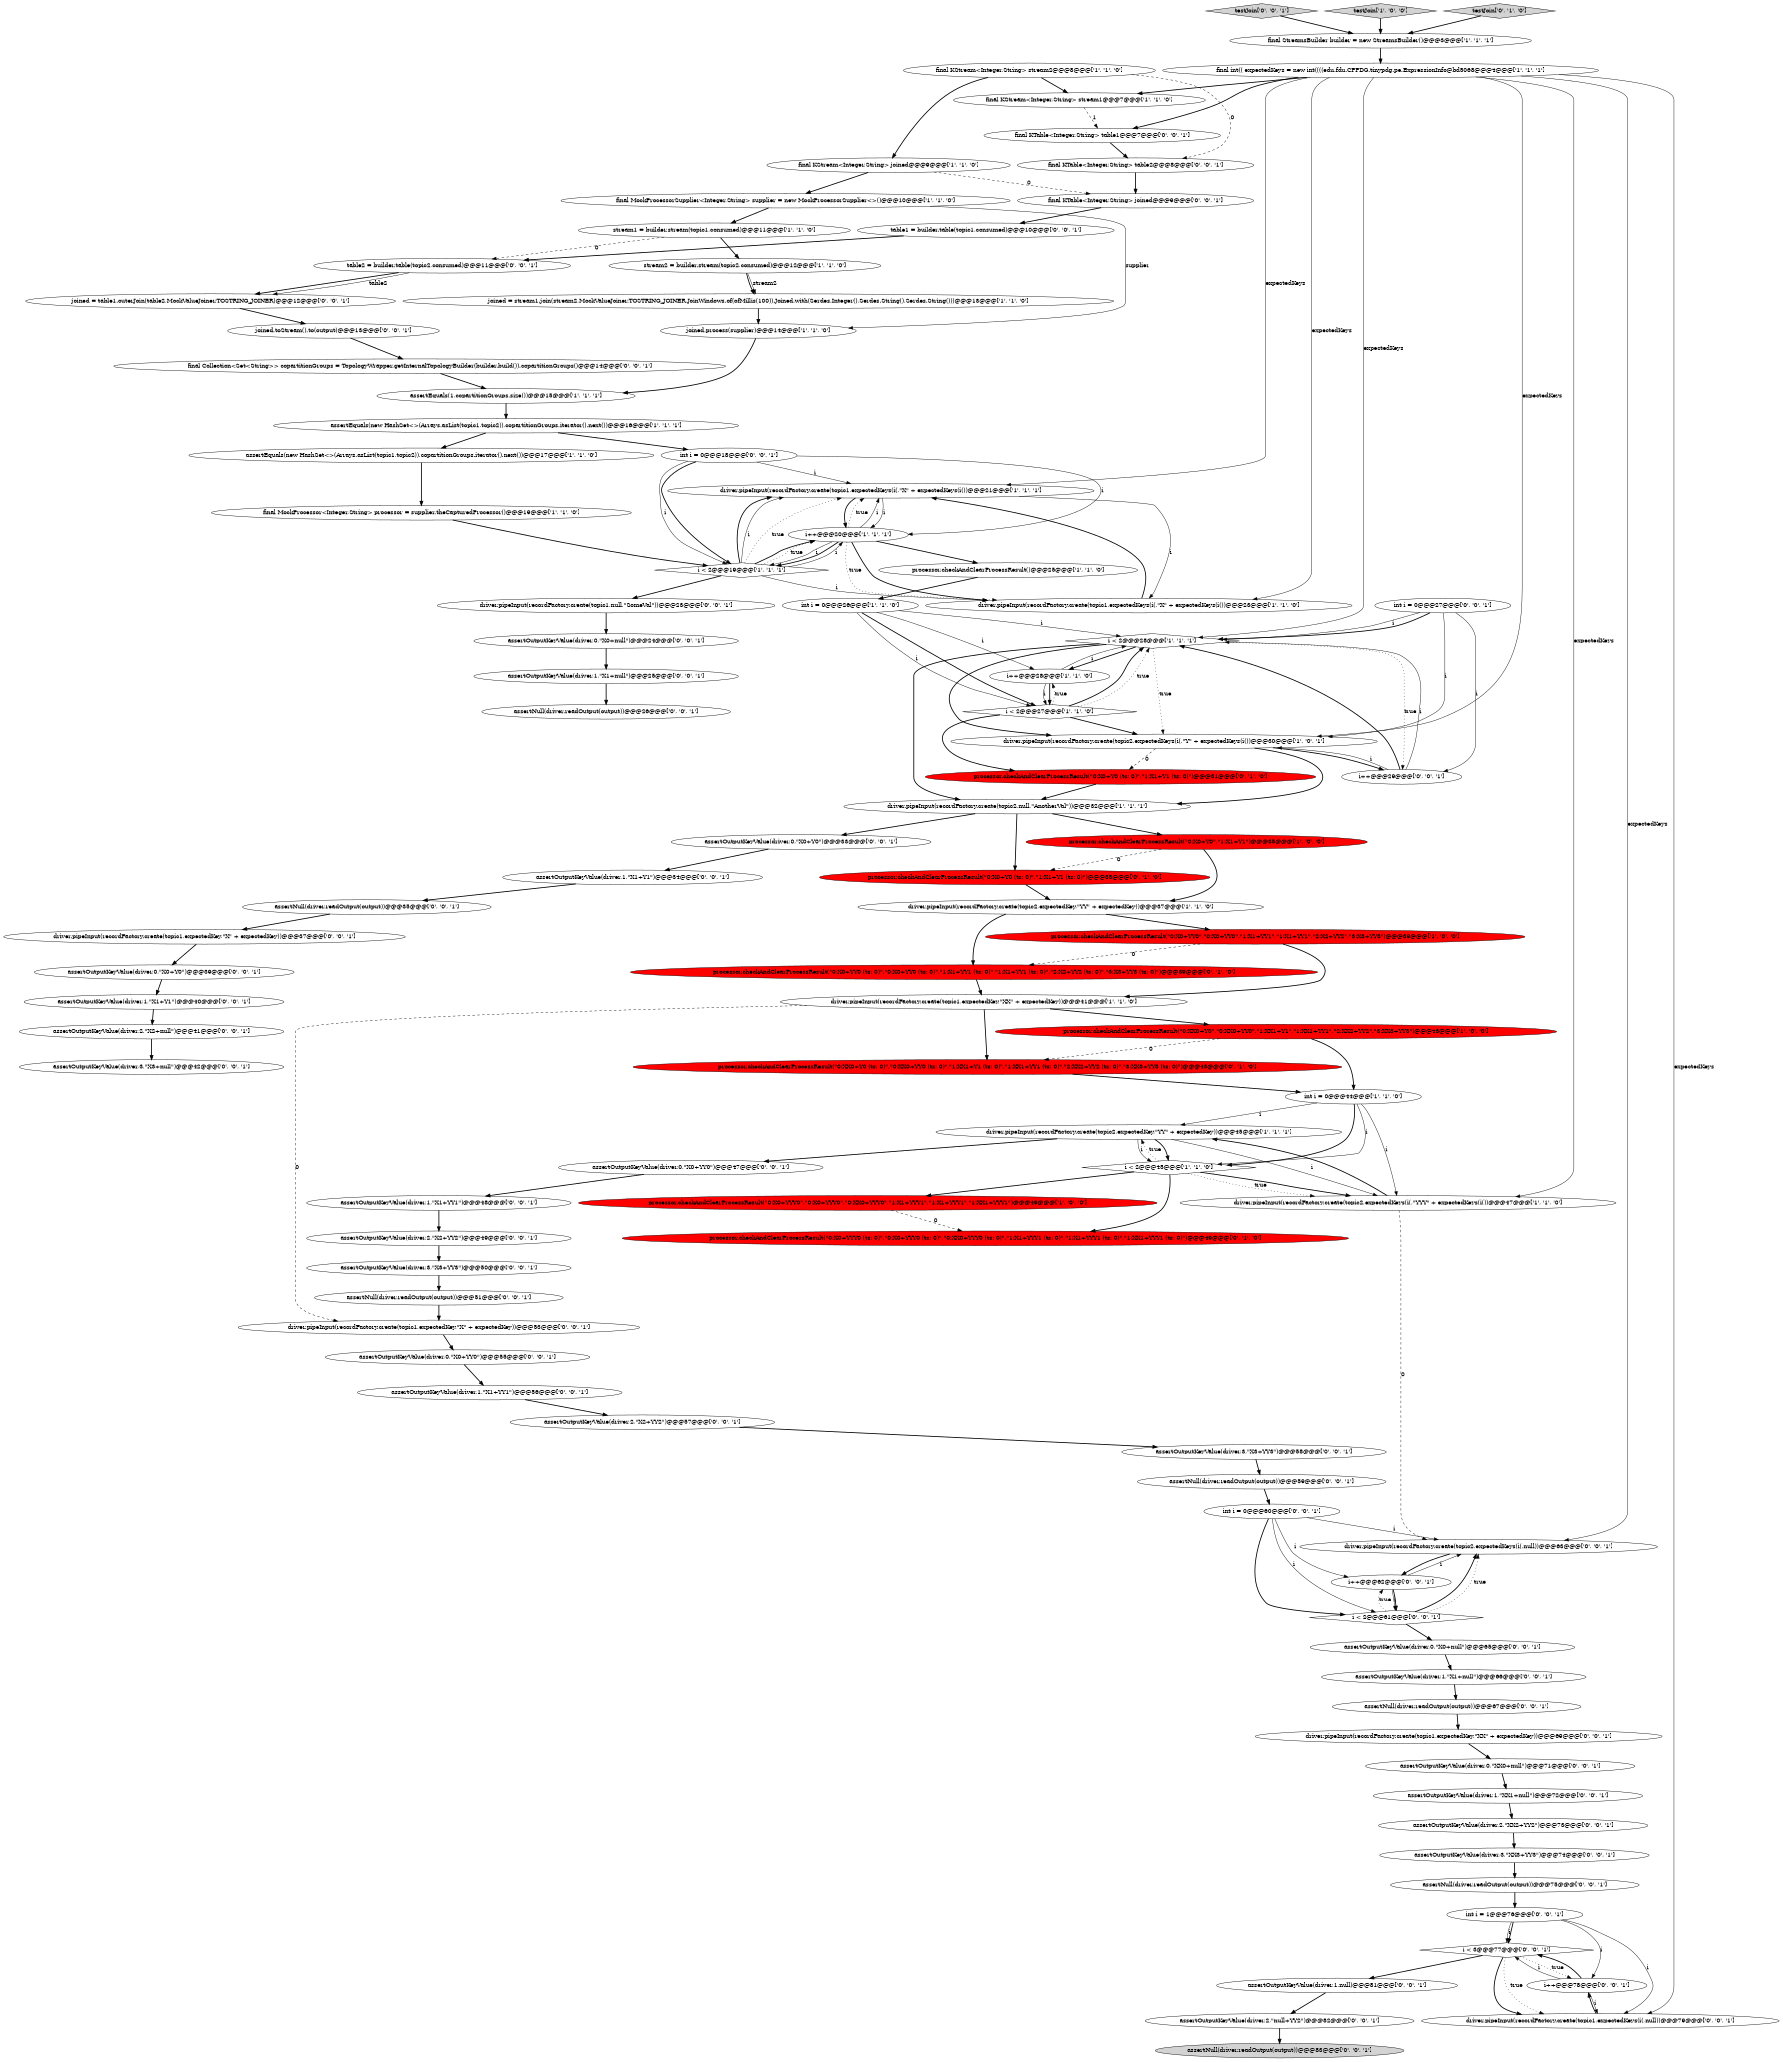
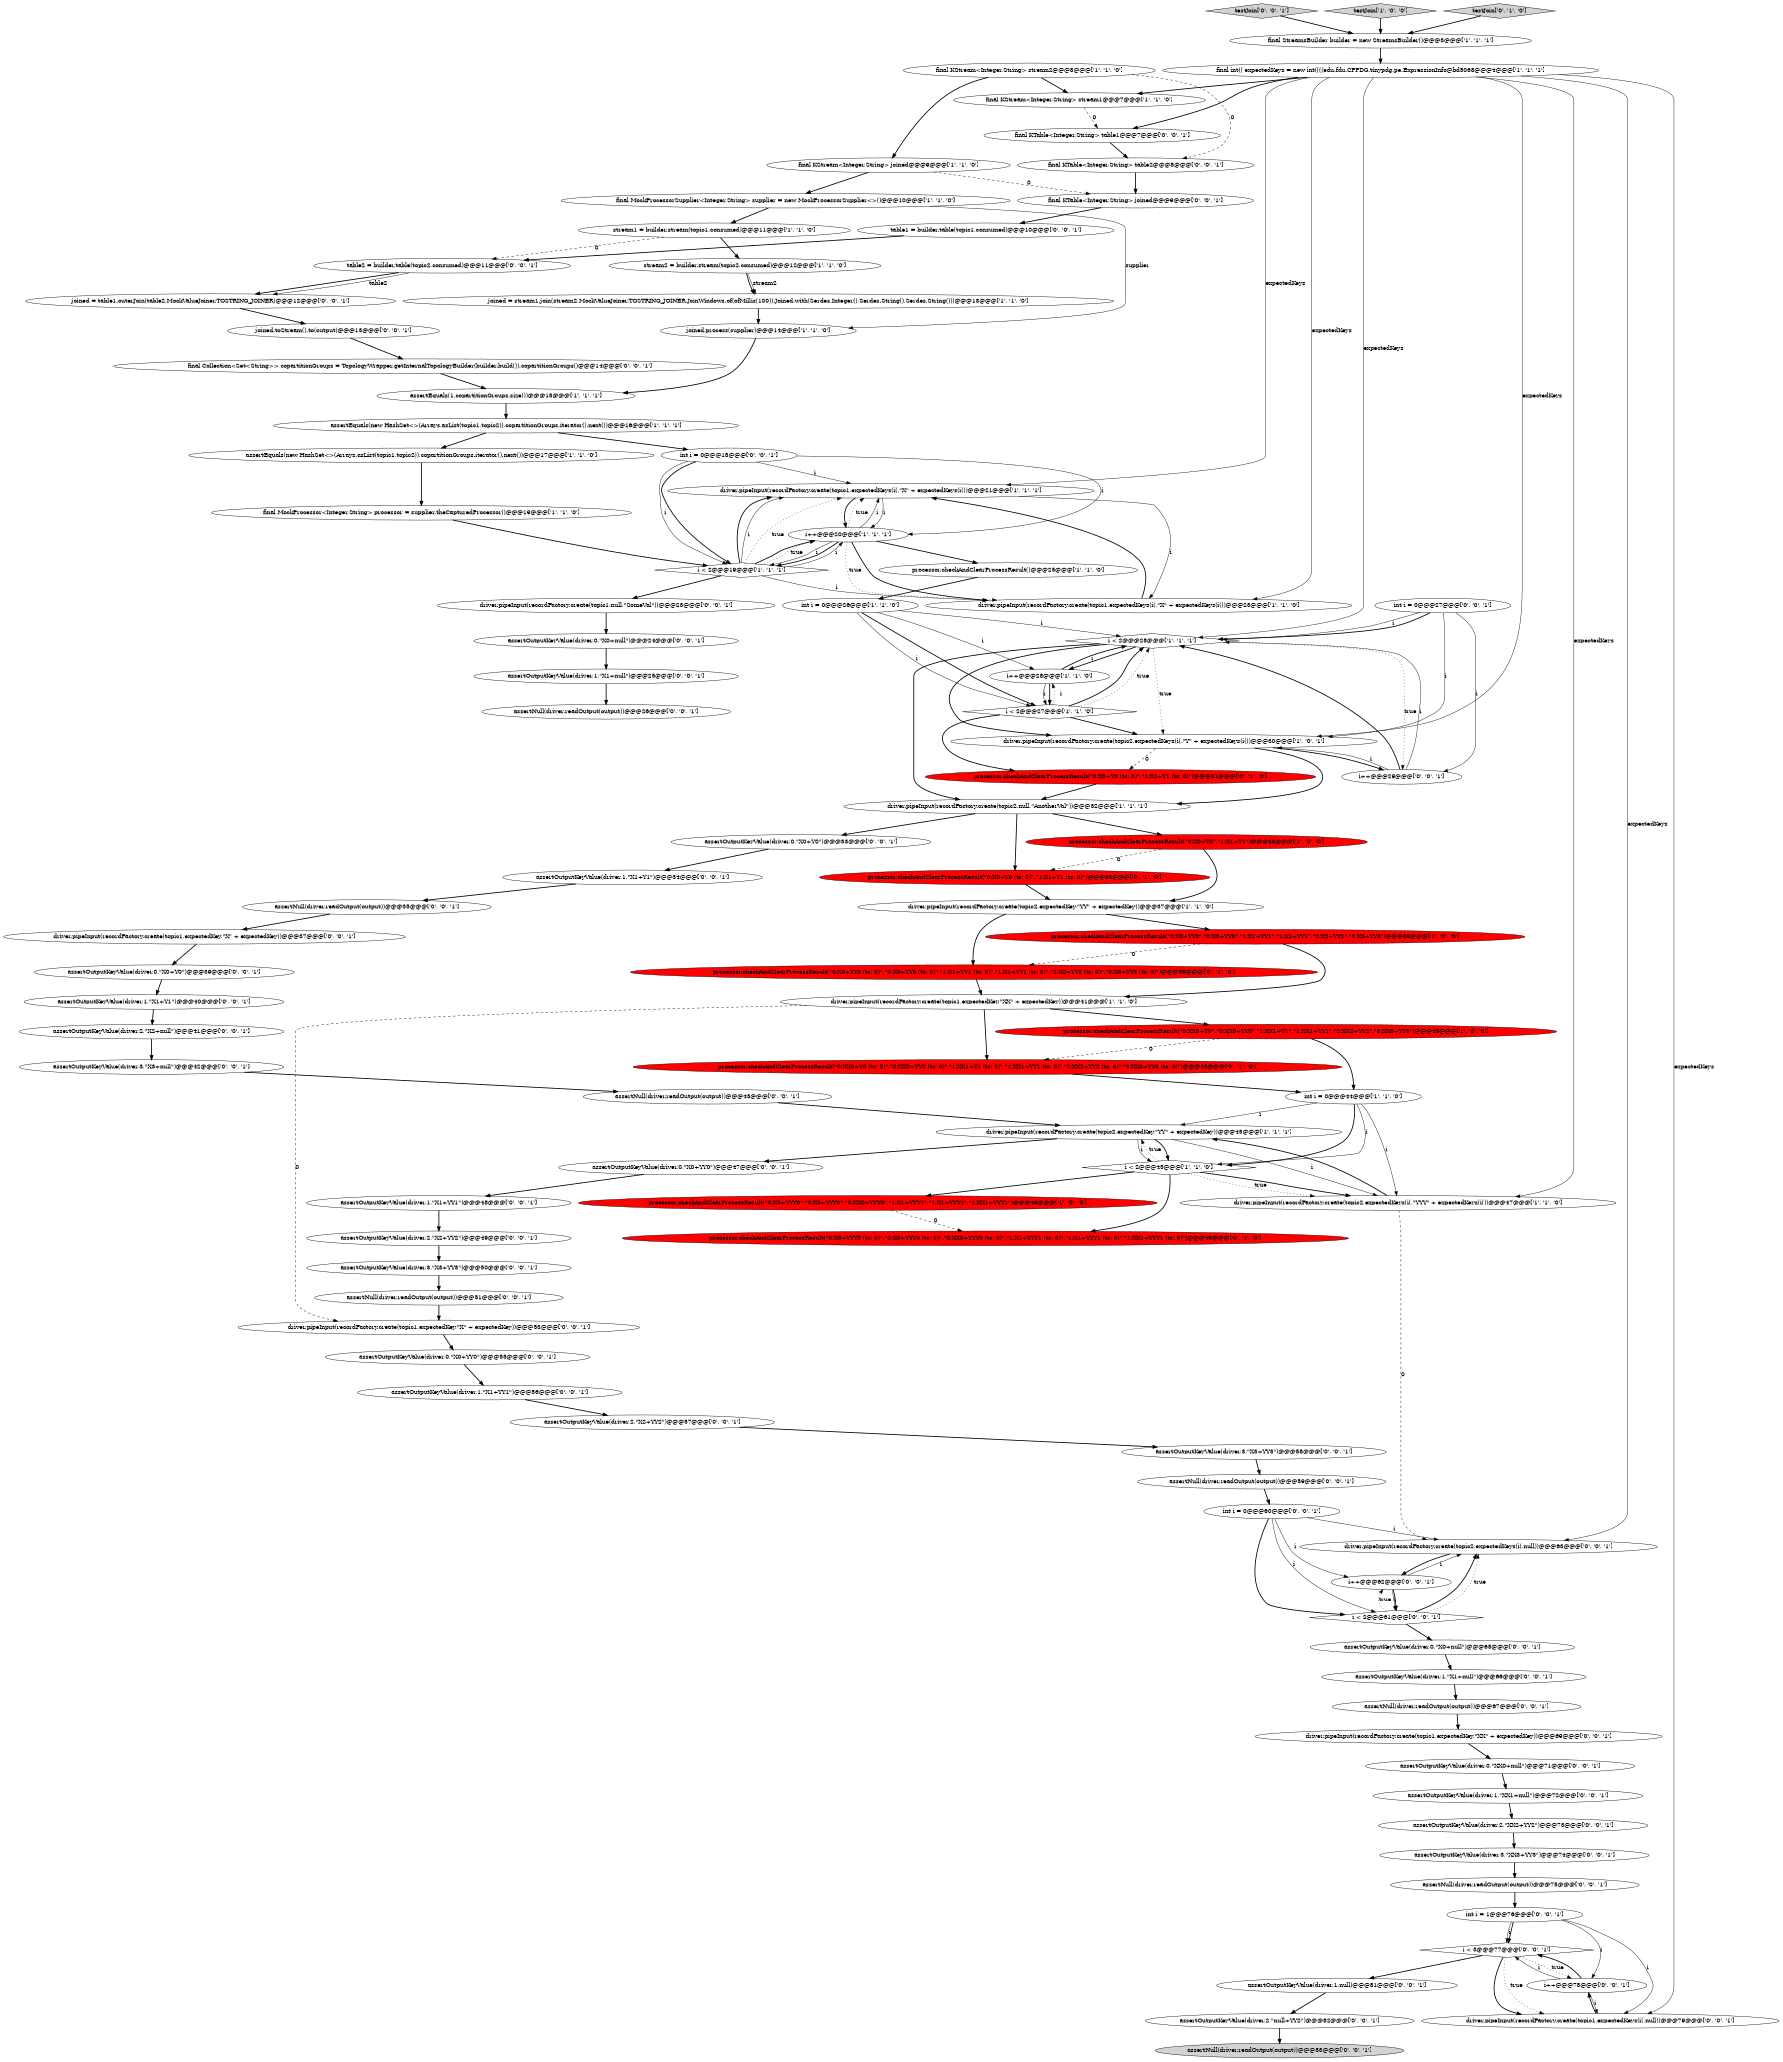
edge "final KStream<Integer,String> stream1@@@7@@@['1', '1', '0']" -> "final KTable<Integer,String> table1@@@7@@@['0', '0', '1']": label "1" -> "0"
edge "i++@@@28@@@['1', '1', '0']" -> "i < 2@@@28@@@['1', '1', '1']": style solid -> bold
edge "i < 2@@@27@@@['1', '1', '0']" -> "i++@@@28@@@['1', '1', '0']": label "true" -> "i"
node "assertNull(driver.readOutput(output))@@@43@@@['0', '0', '1']": added
